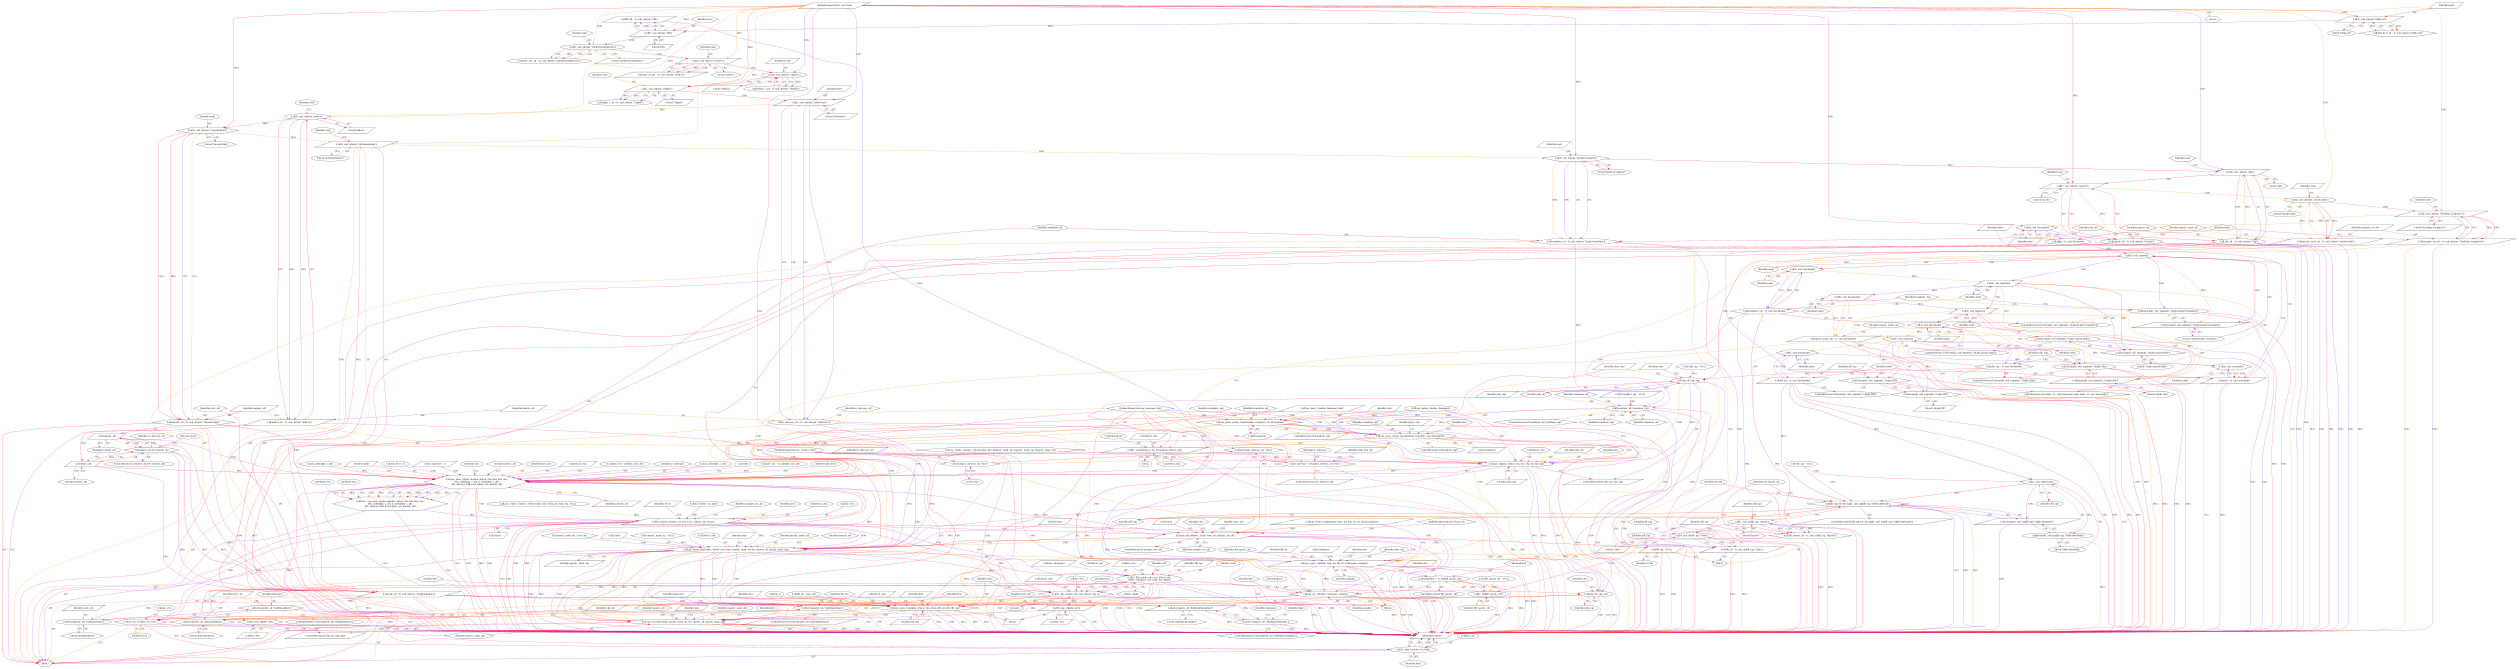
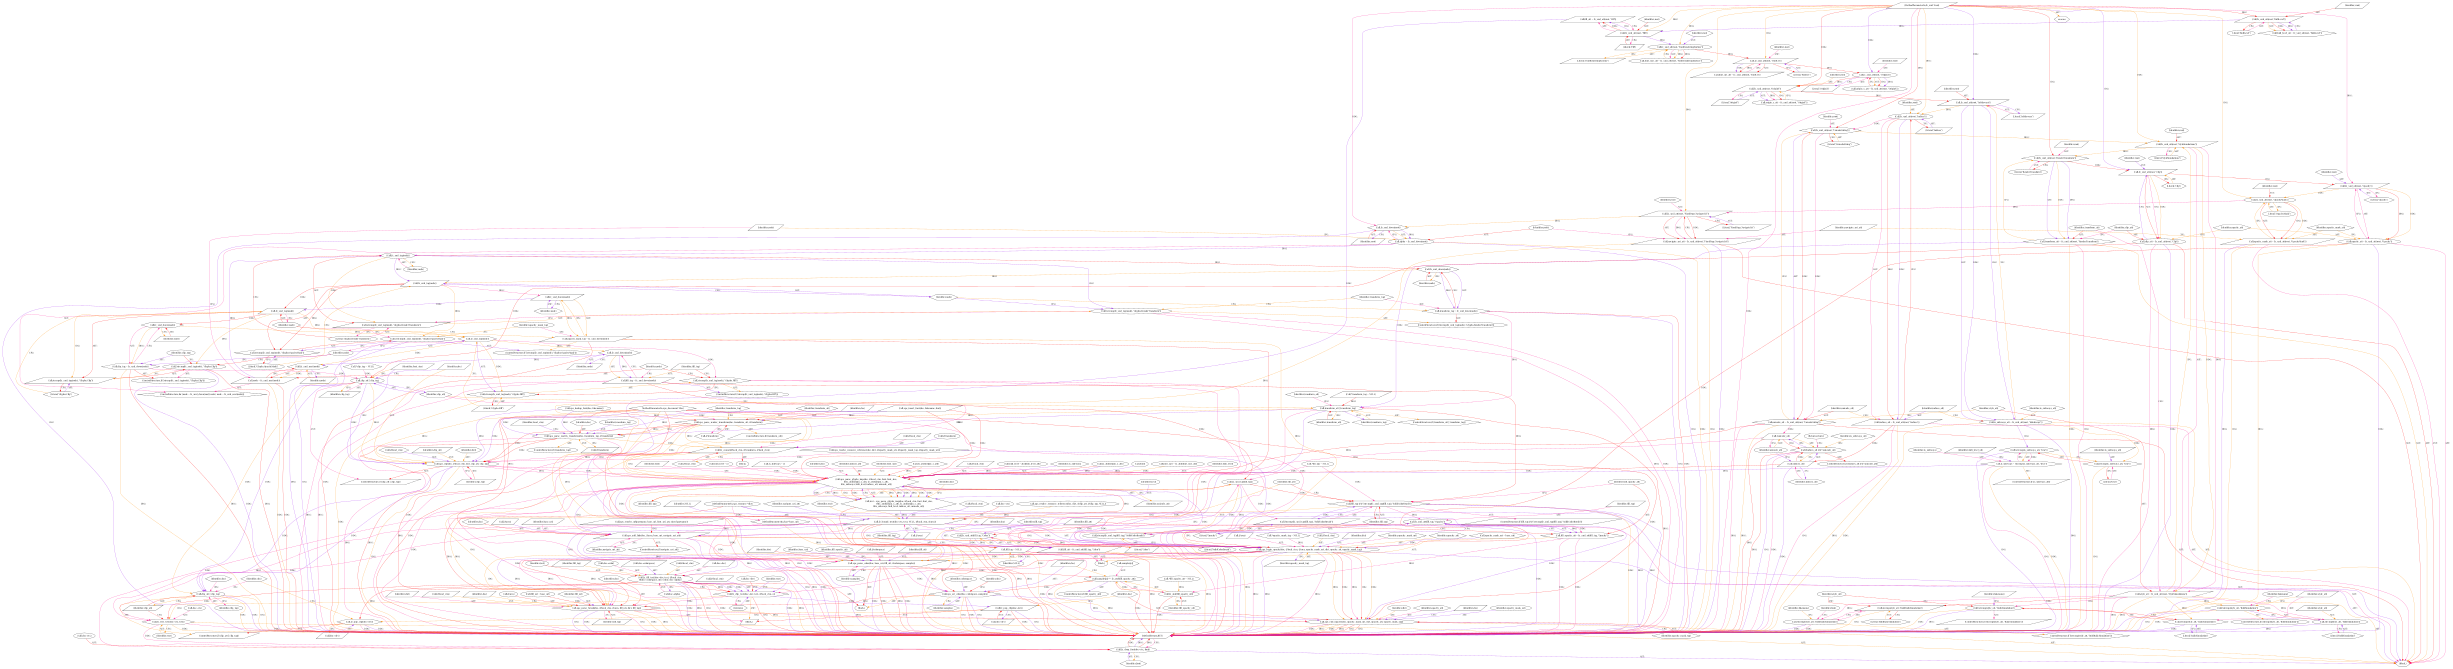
edge "(MethodParameterIn,xps_resource *dict)" -> "(Call,xps_clip(doc, &local_ctm, dict, clip_att, clip_tag))": now "(MethodParameterIn,xps_resource *dict)" -> "(MethodParameterIn,char *base_uri)"
node "(Call,fz_free(doc->ctx, part))": removed
node "(Clip,colorspace)": label "(Clip,colorspace)" -> "(Identifier,colorspace)"
